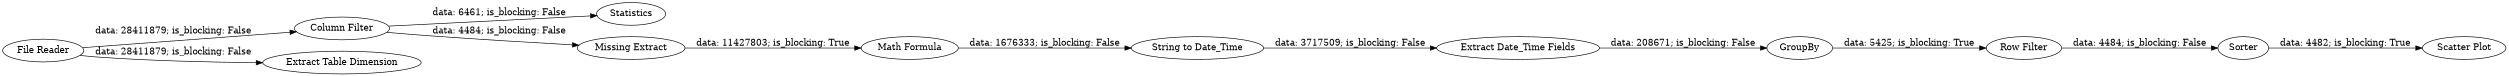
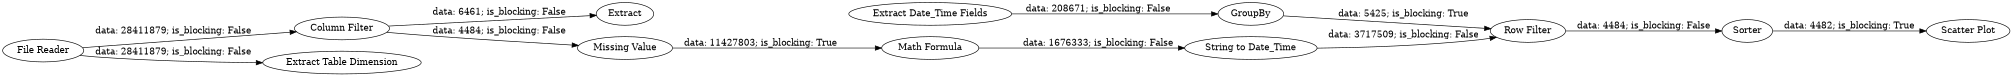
node "Statistics": label "Statistics" -> "Extract"
node "Missing Extract": label "Missing Extract" -> "Missing Value"
edge "String to Date_Time" -> "Extract Date_Time Fields": now "String to Date_Time" -> "Row Filter"
